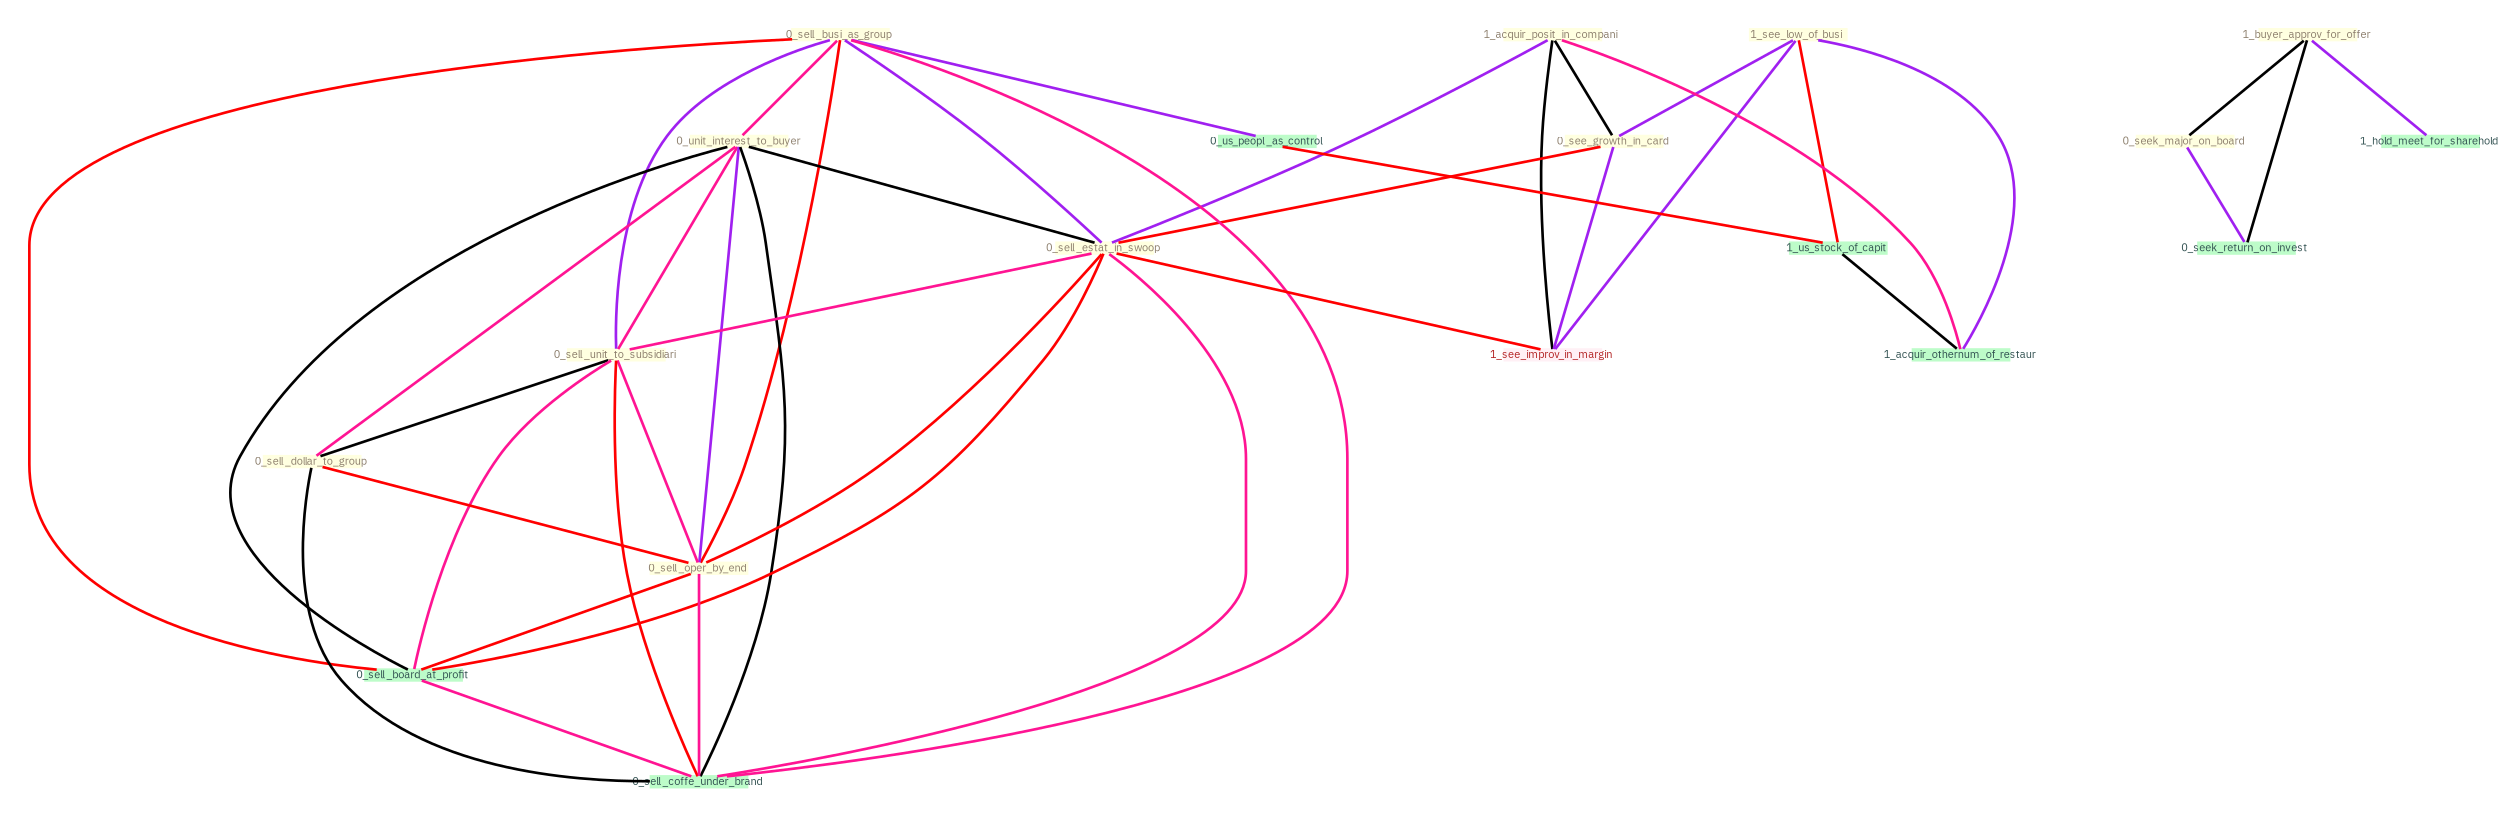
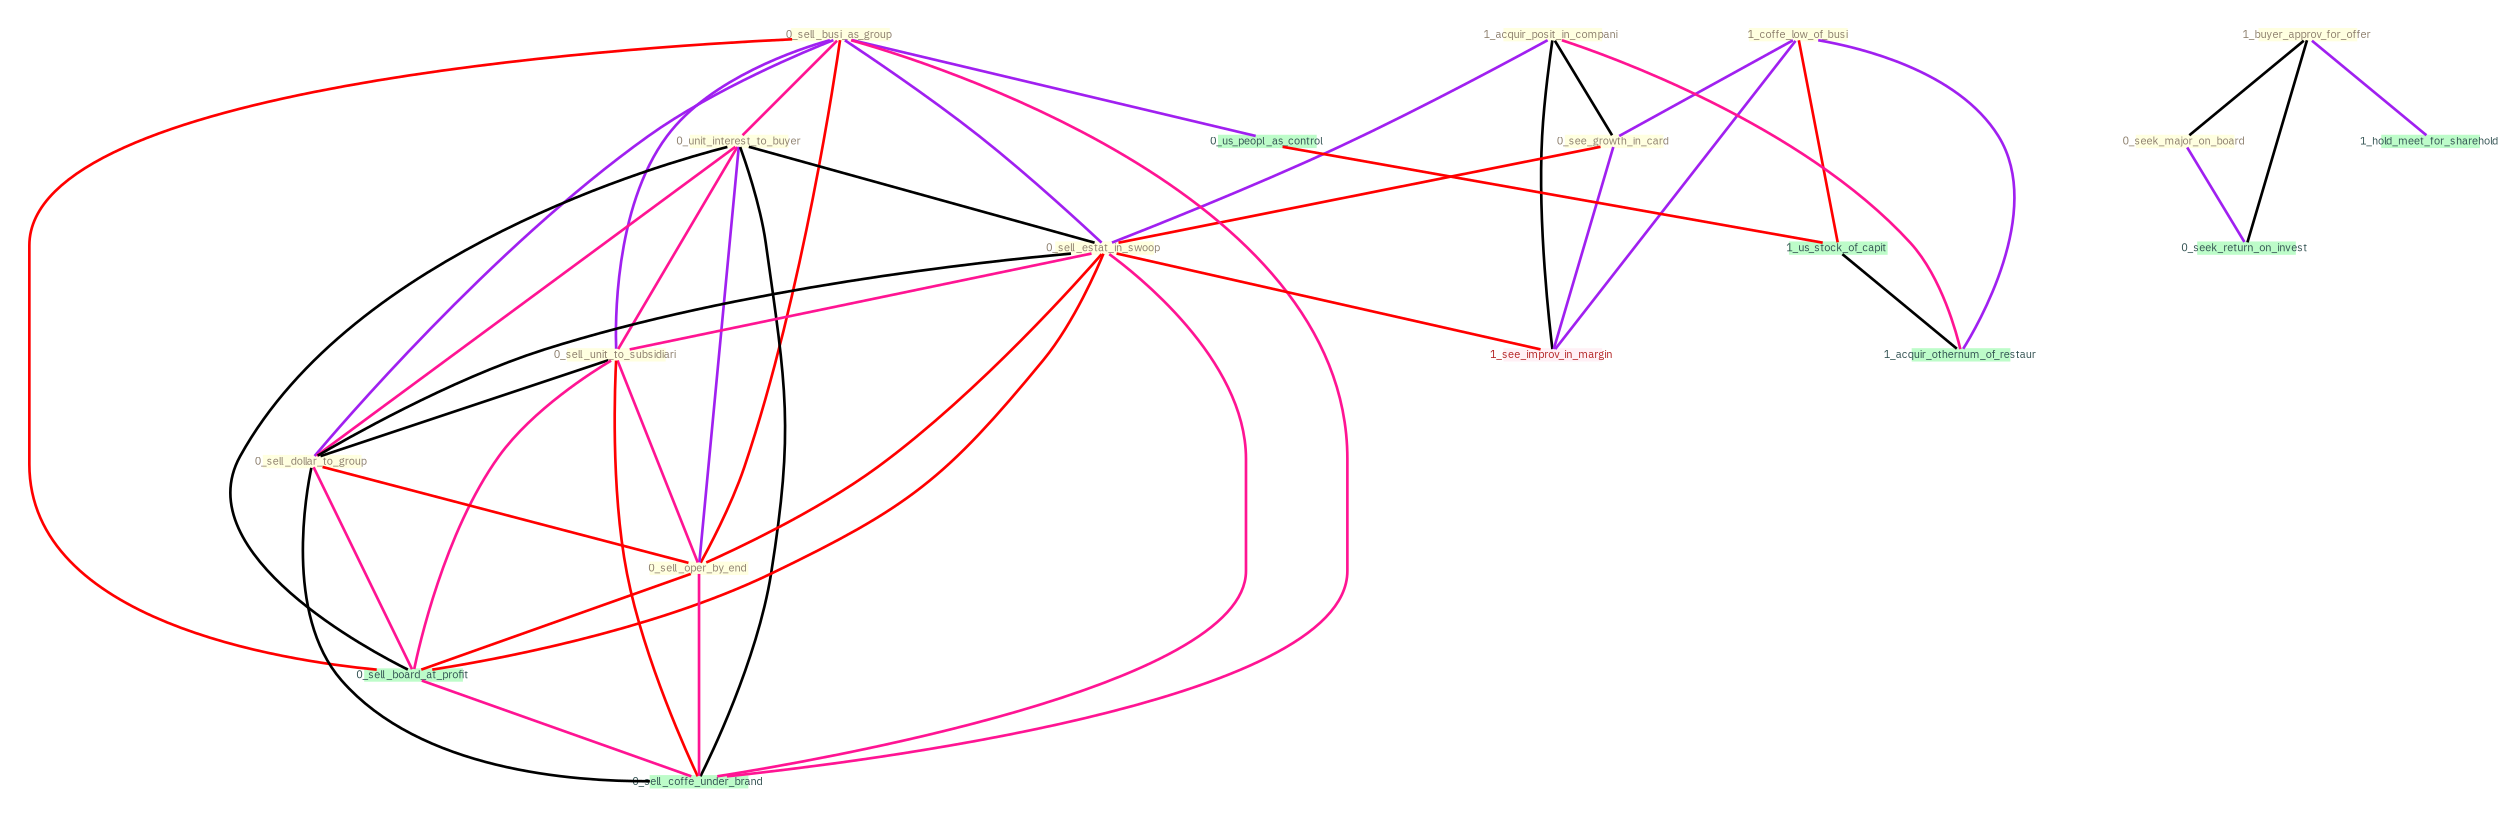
node "1_see_low_of_busi": label "1_see_low_of_busi" -> "1_coffe_low_of_busi"
edge "0_sell_busi_as_group" -- "0_sell_dollar_to_group": added
edge "0_sell_estat_in_swoop" -- "0_sell_dollar_to_group": added
edge "0_sell_dollar_to_group" -- "0_sell_board_at_profit": added
